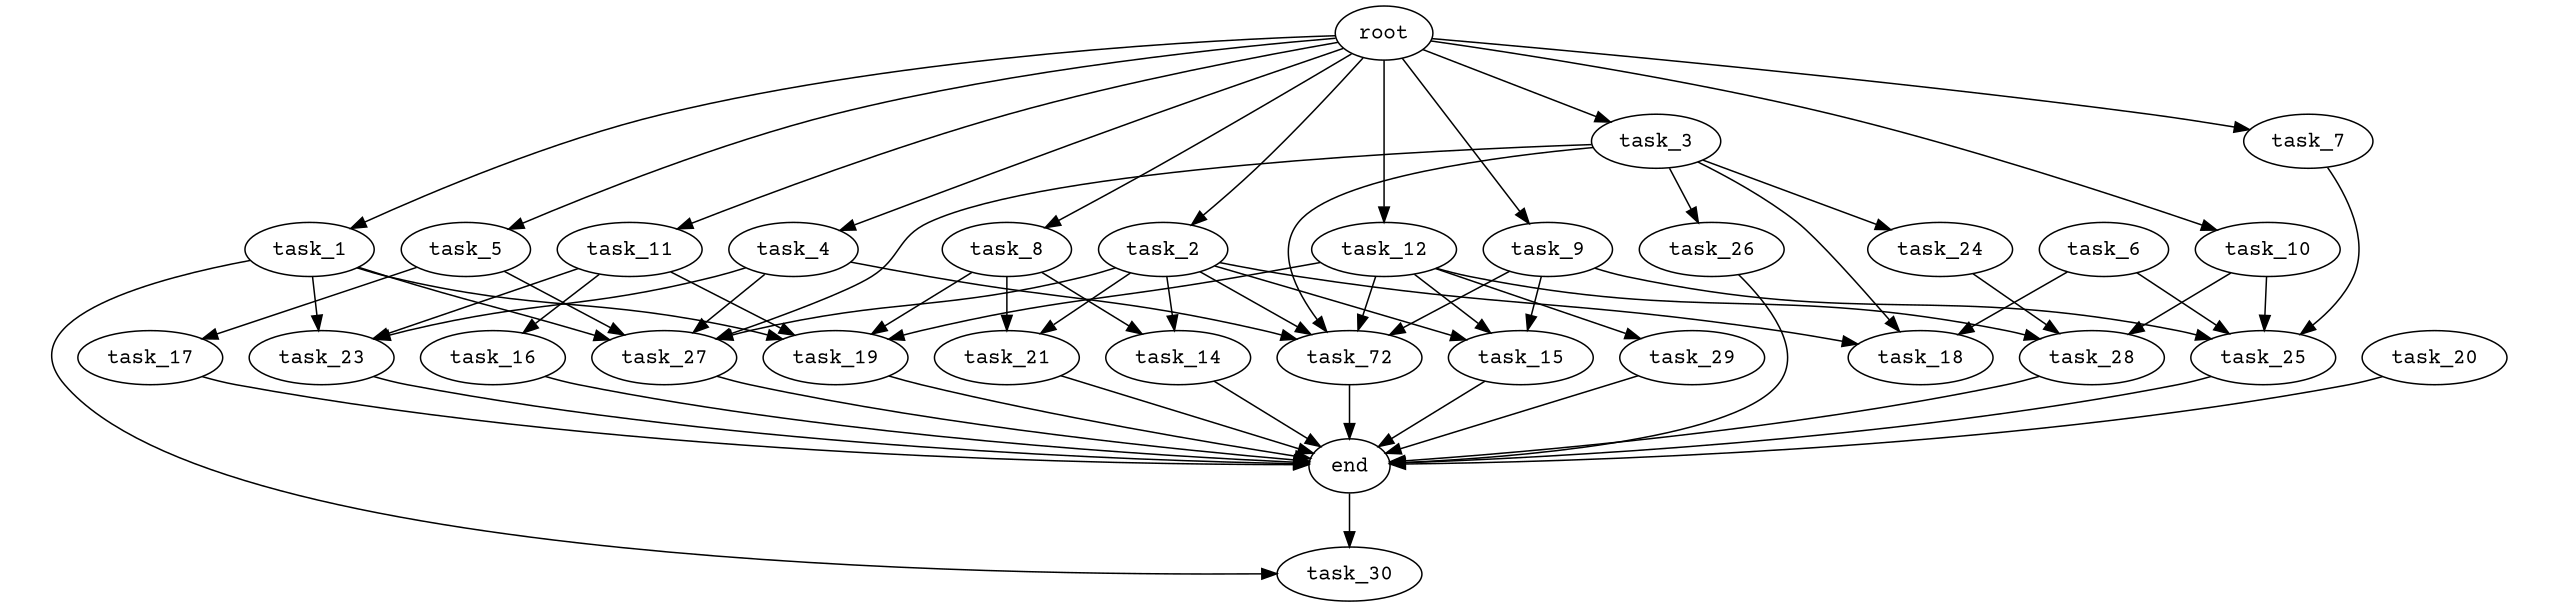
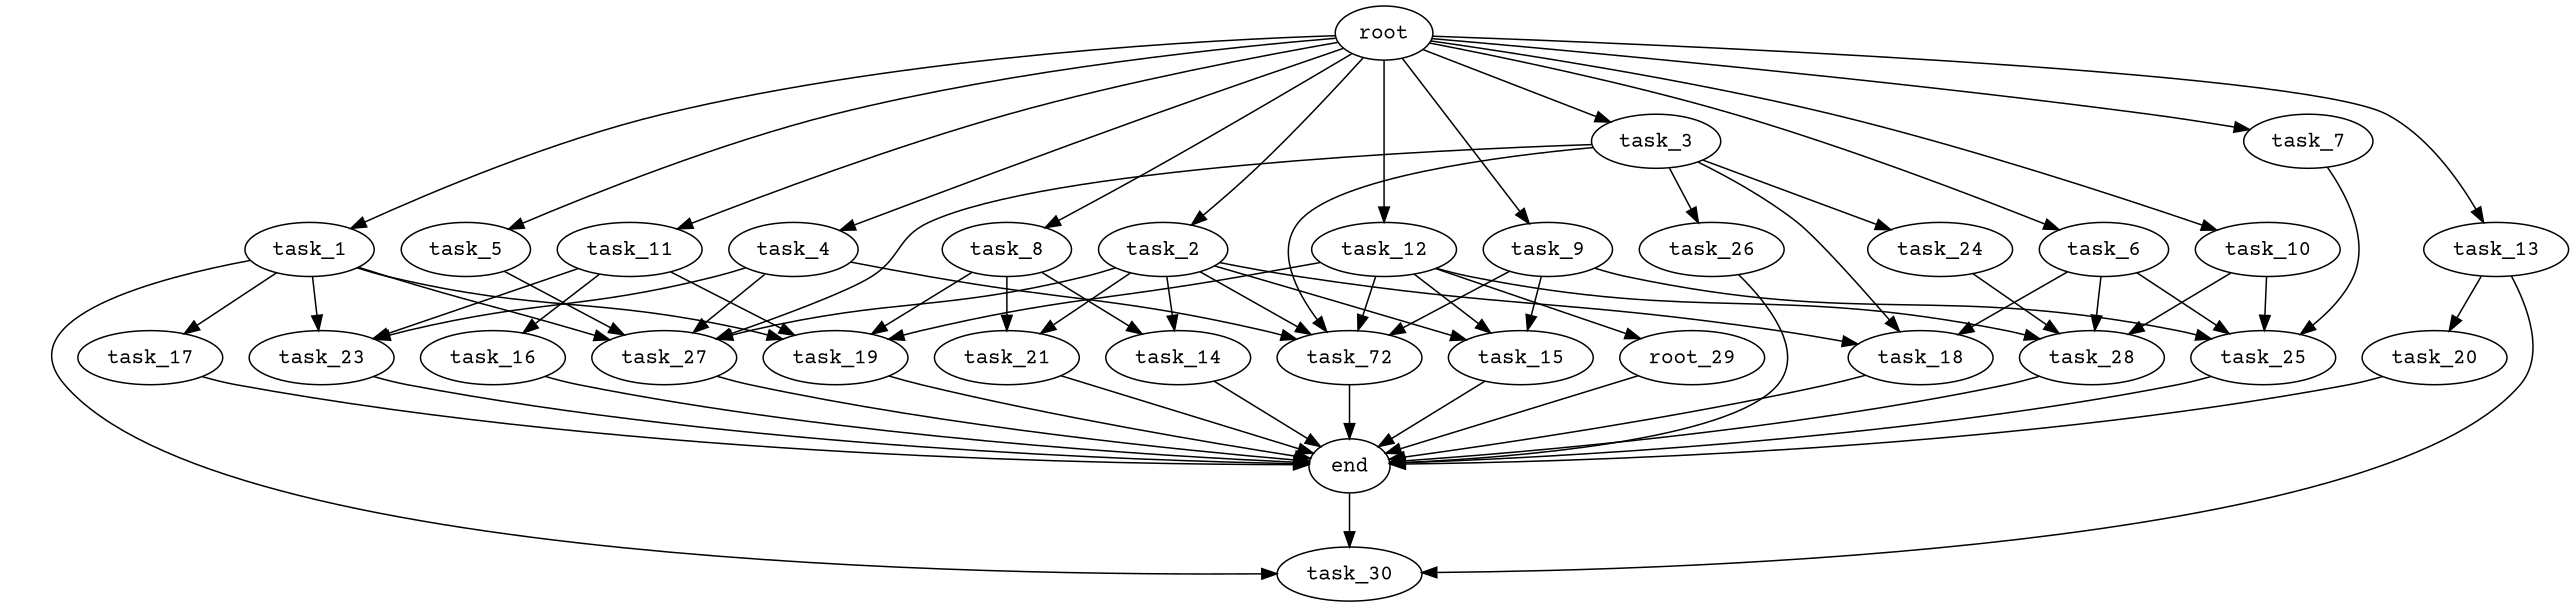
edge "root" -> "task_6": added
node "task_13": added
edge "task_6" -> "task_28": added
edge "task_5" -> "task_17": now "task_1" -> "task_17"
node "task_29": label "task_29" -> "root_29"
edge "task_18" -> "end": added
